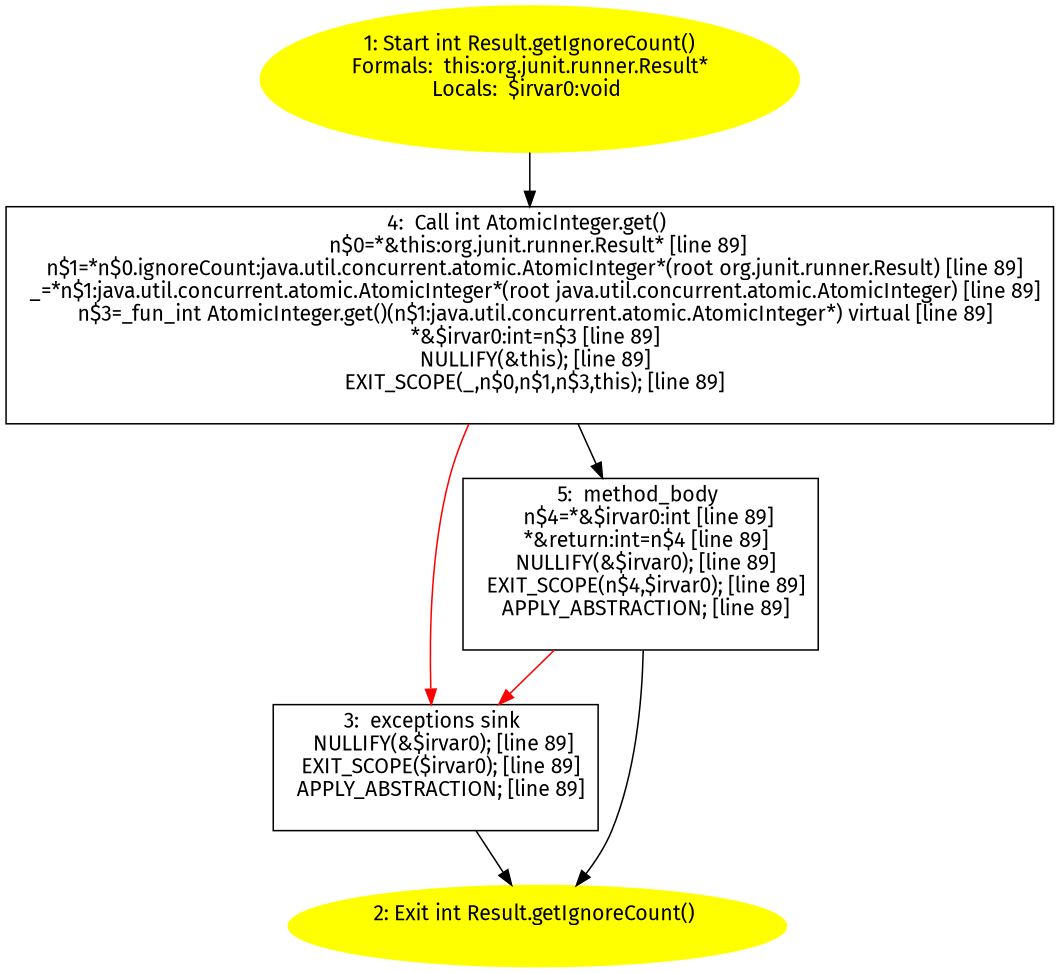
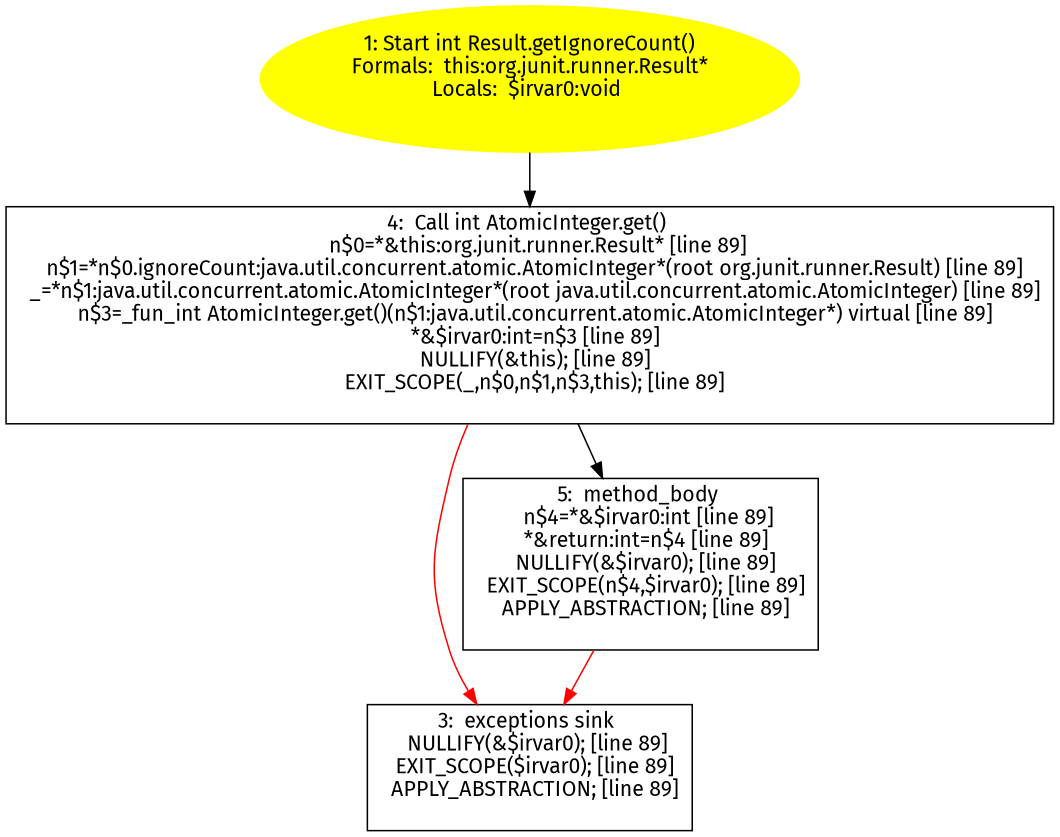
node "2: Exit int Result.getIgnoreCount()": removed
